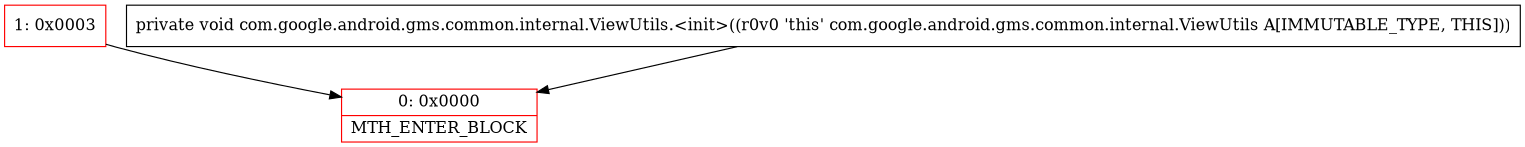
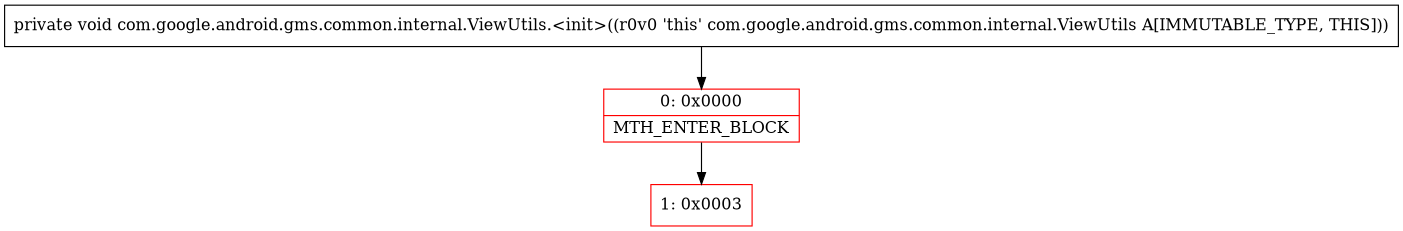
edge "1: 0x0003" -> "0: 0x0000": reversed
